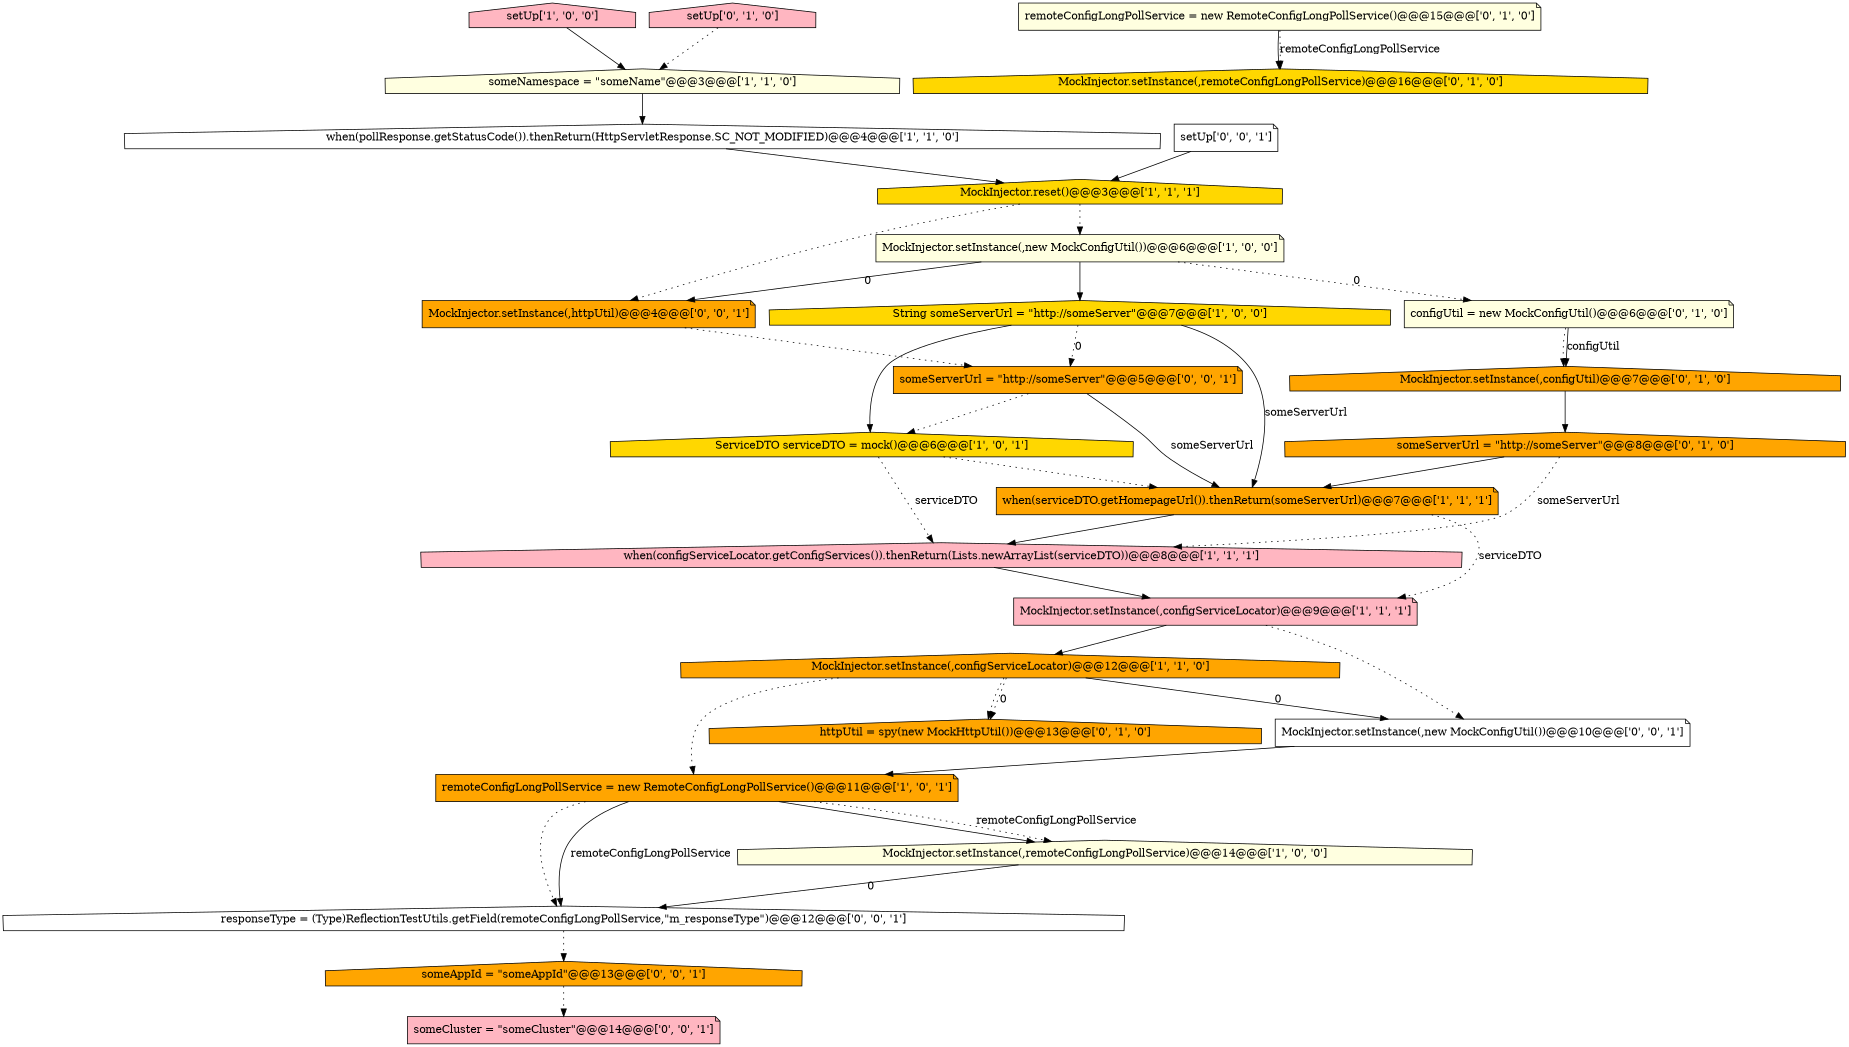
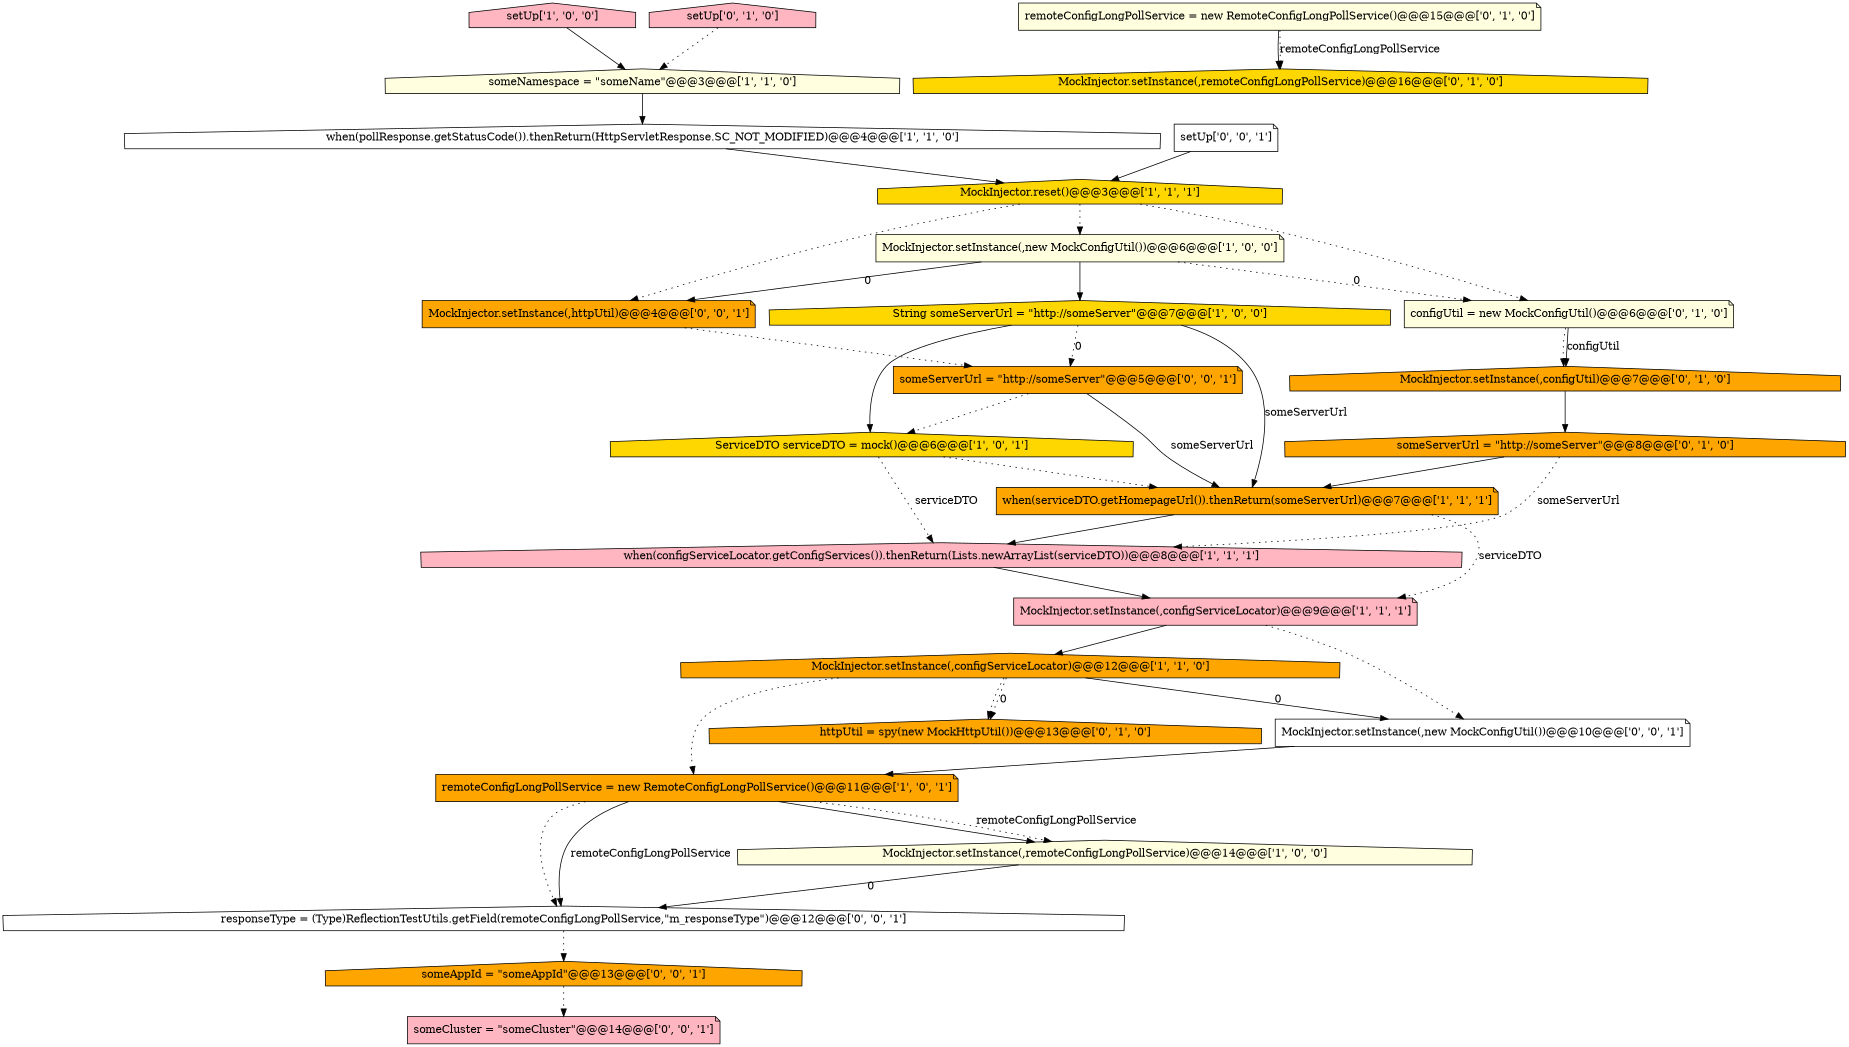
edge "MockInjector.reset()@@@3@@@['1', '1', '1']" -> "configUtil = new MockConfigUtil()@@@6@@@['0', '1', '0']": added
